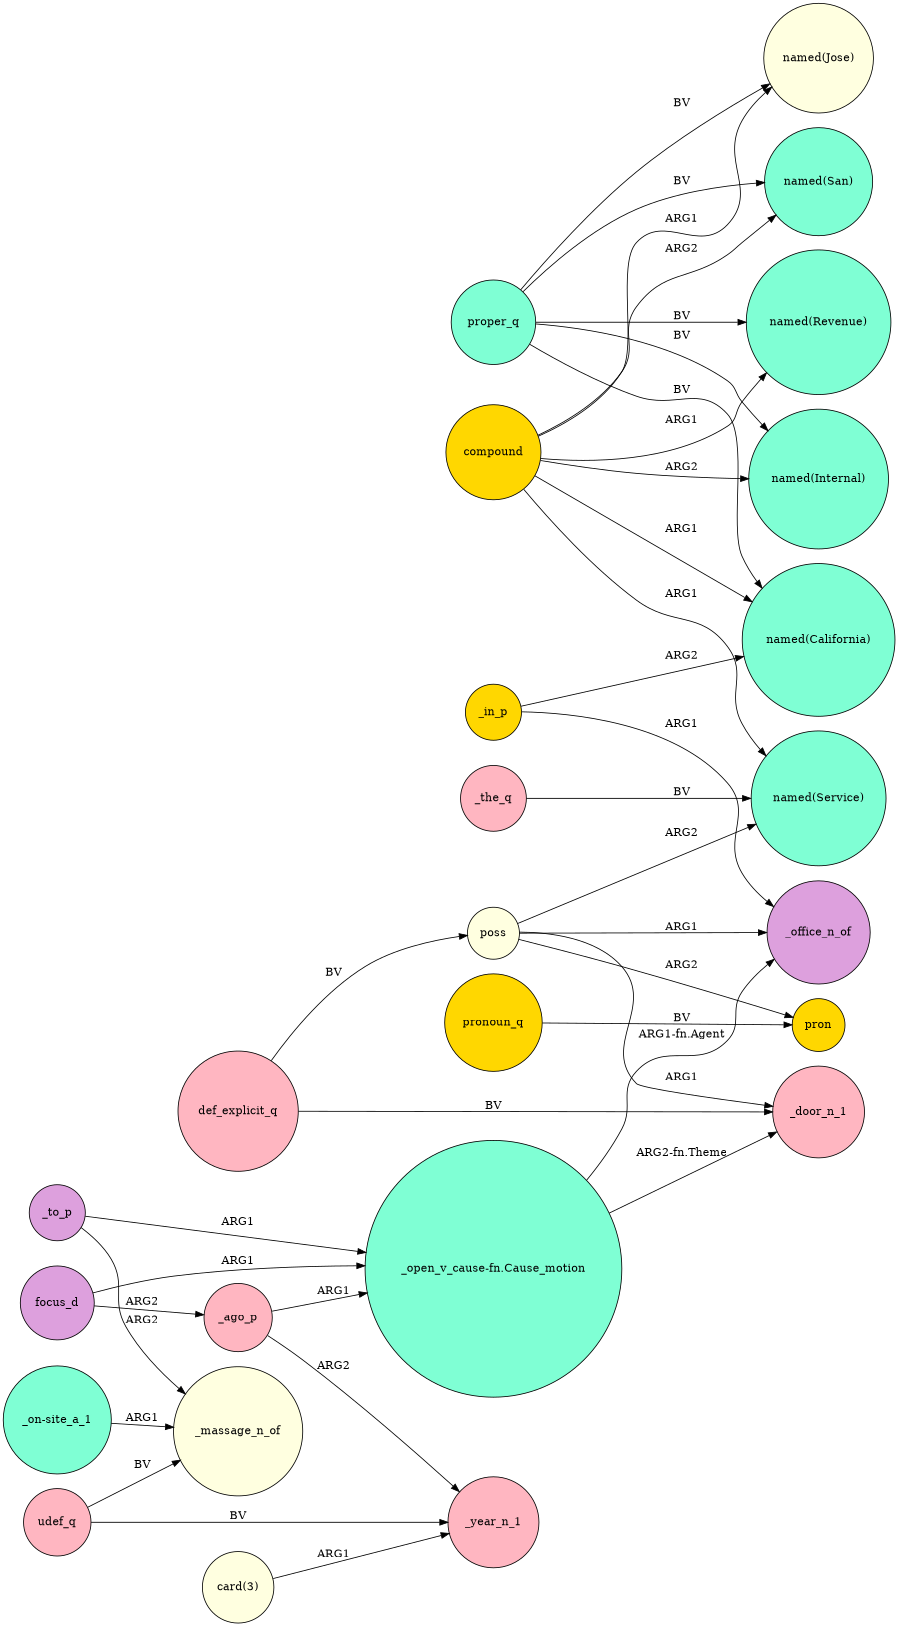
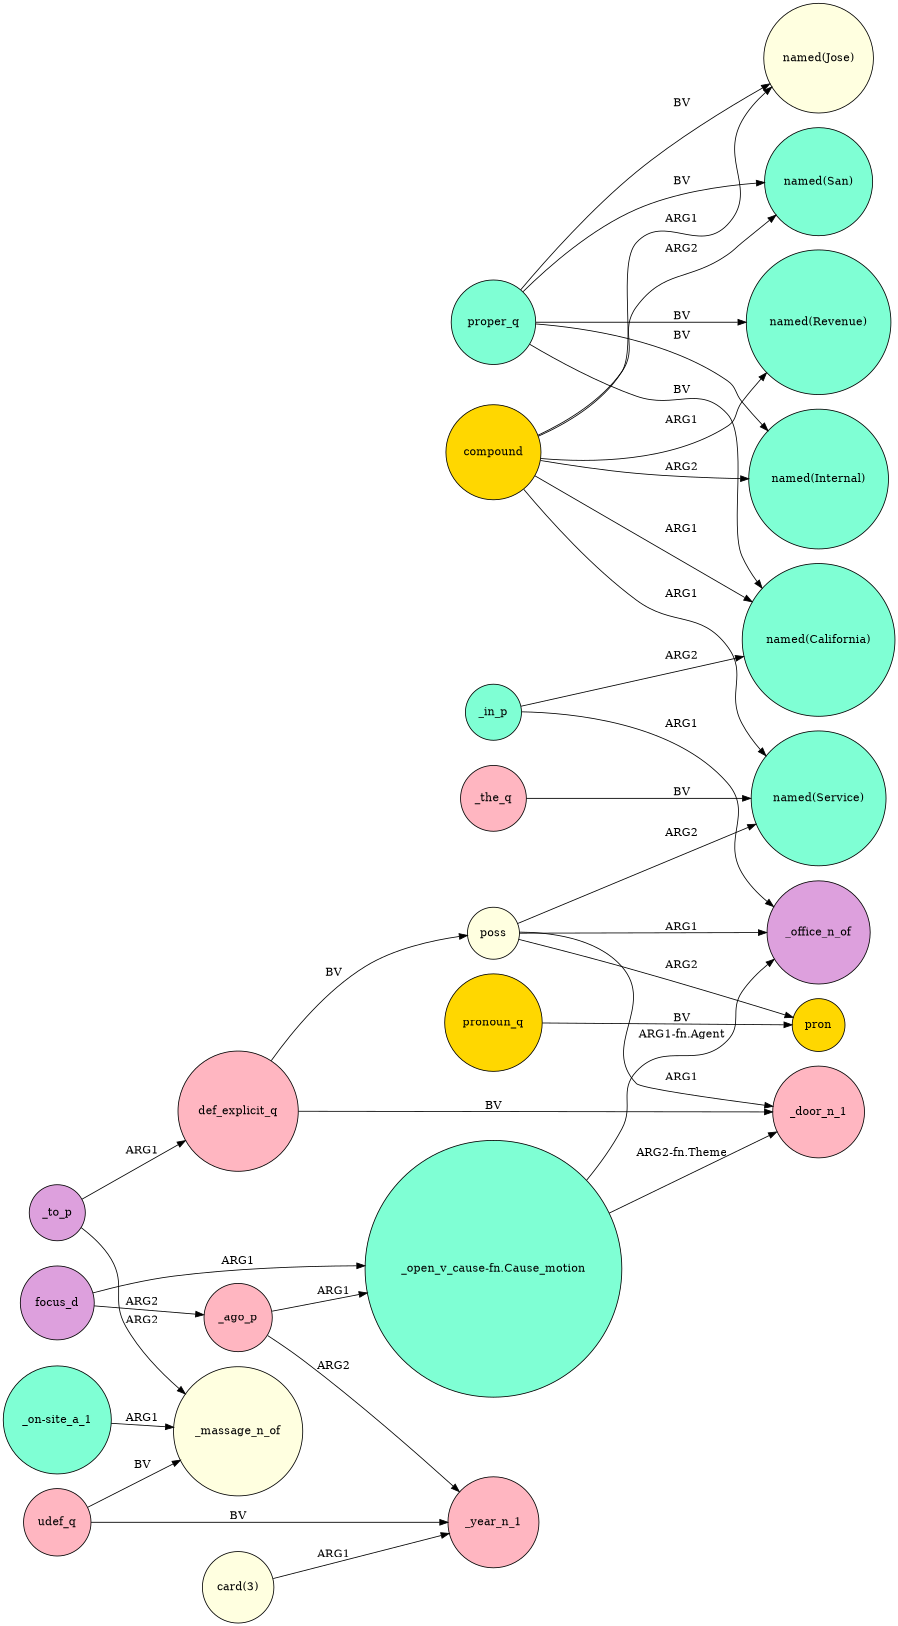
node "_in_p": fillcolor gold -> aquamarine
edge "_to_p" -> "_open_v_cause-fn.Cause_motion": now "_to_p" -> "def_explicit_q"
